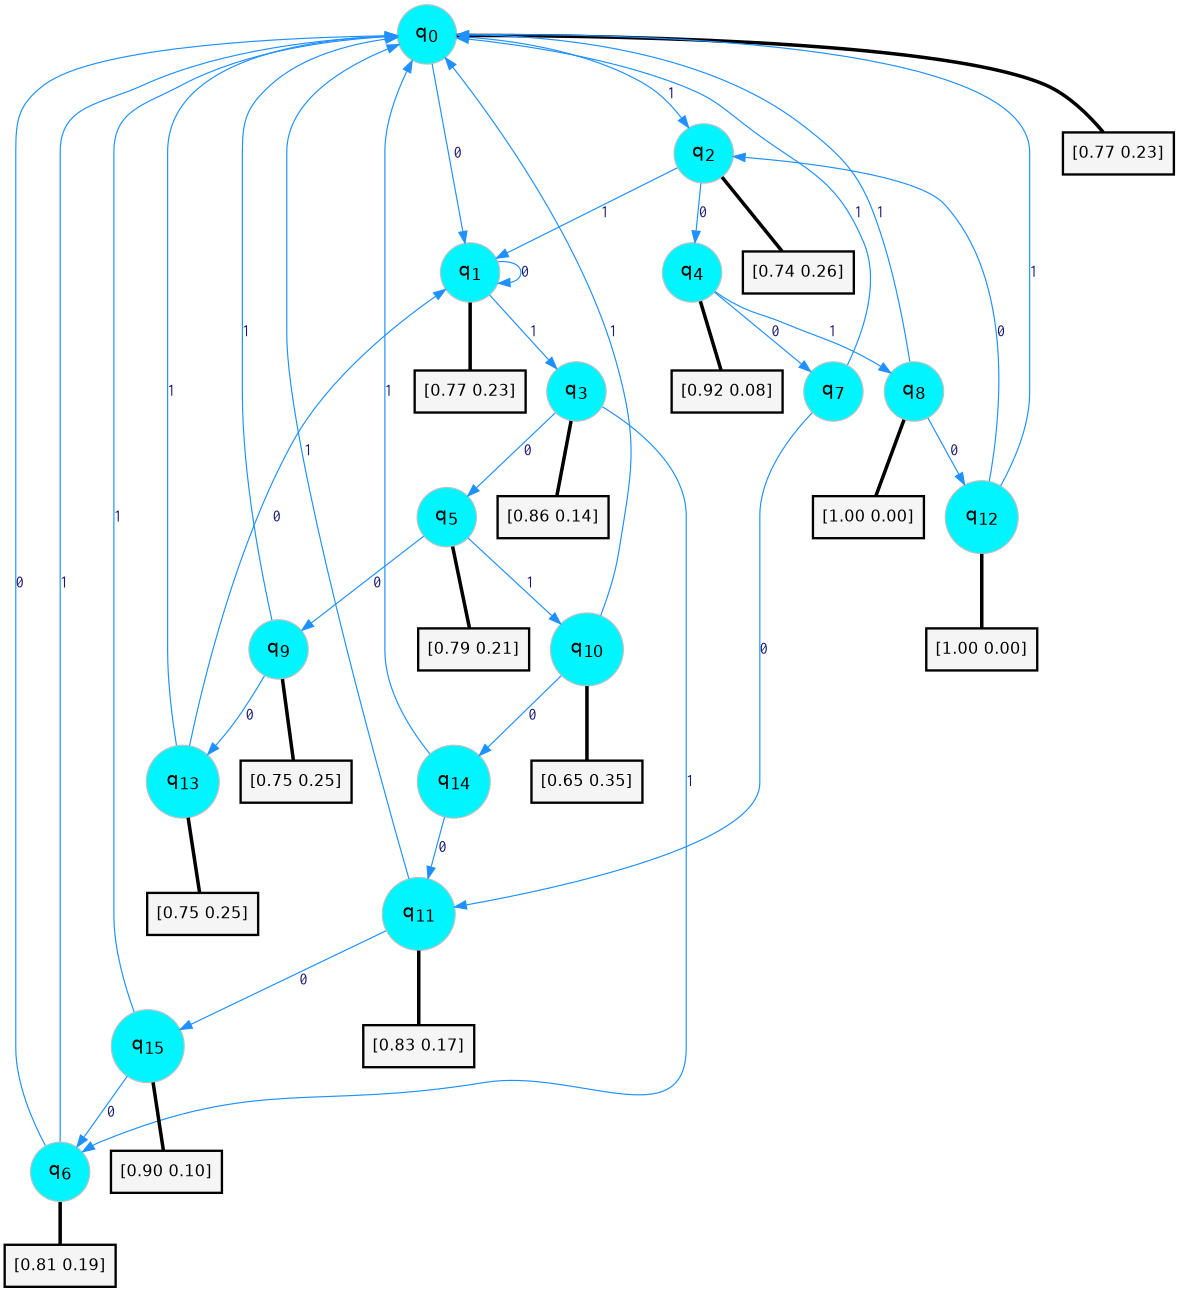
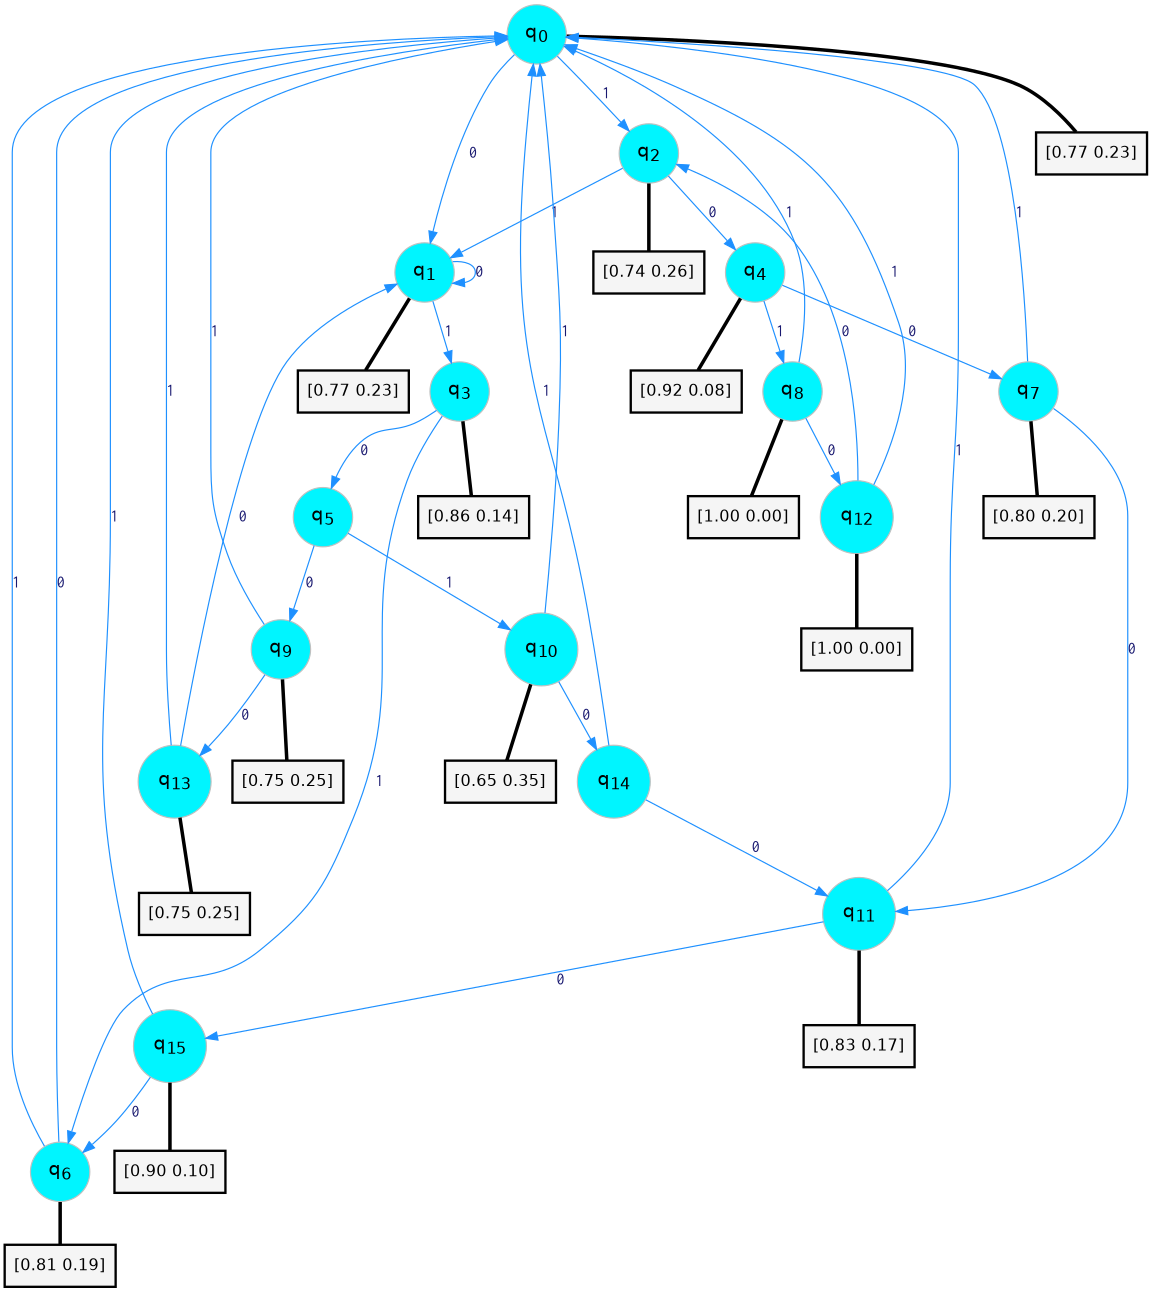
node "[0.80 0.20]": added
node "[0.79 0.21]": removed
